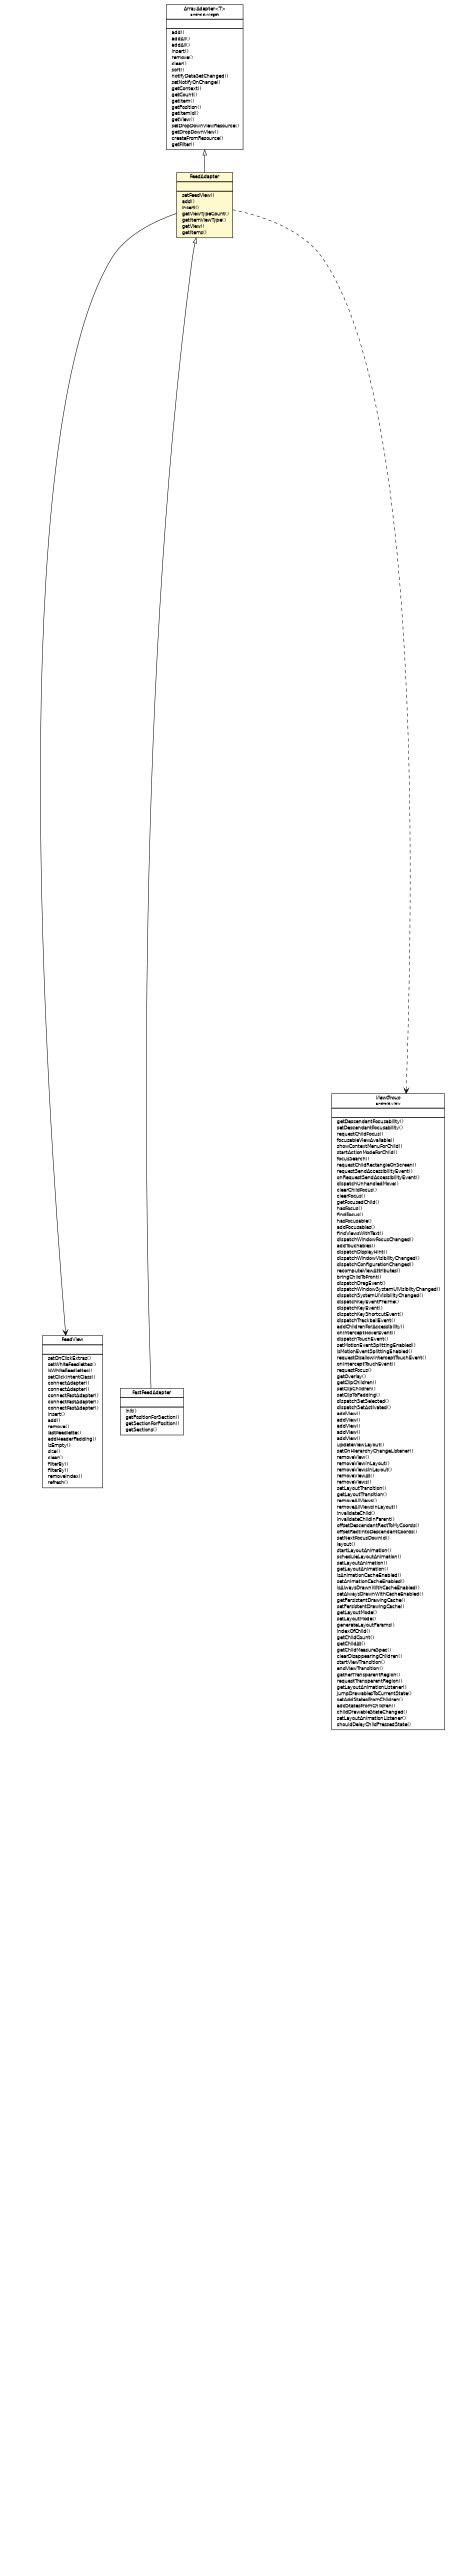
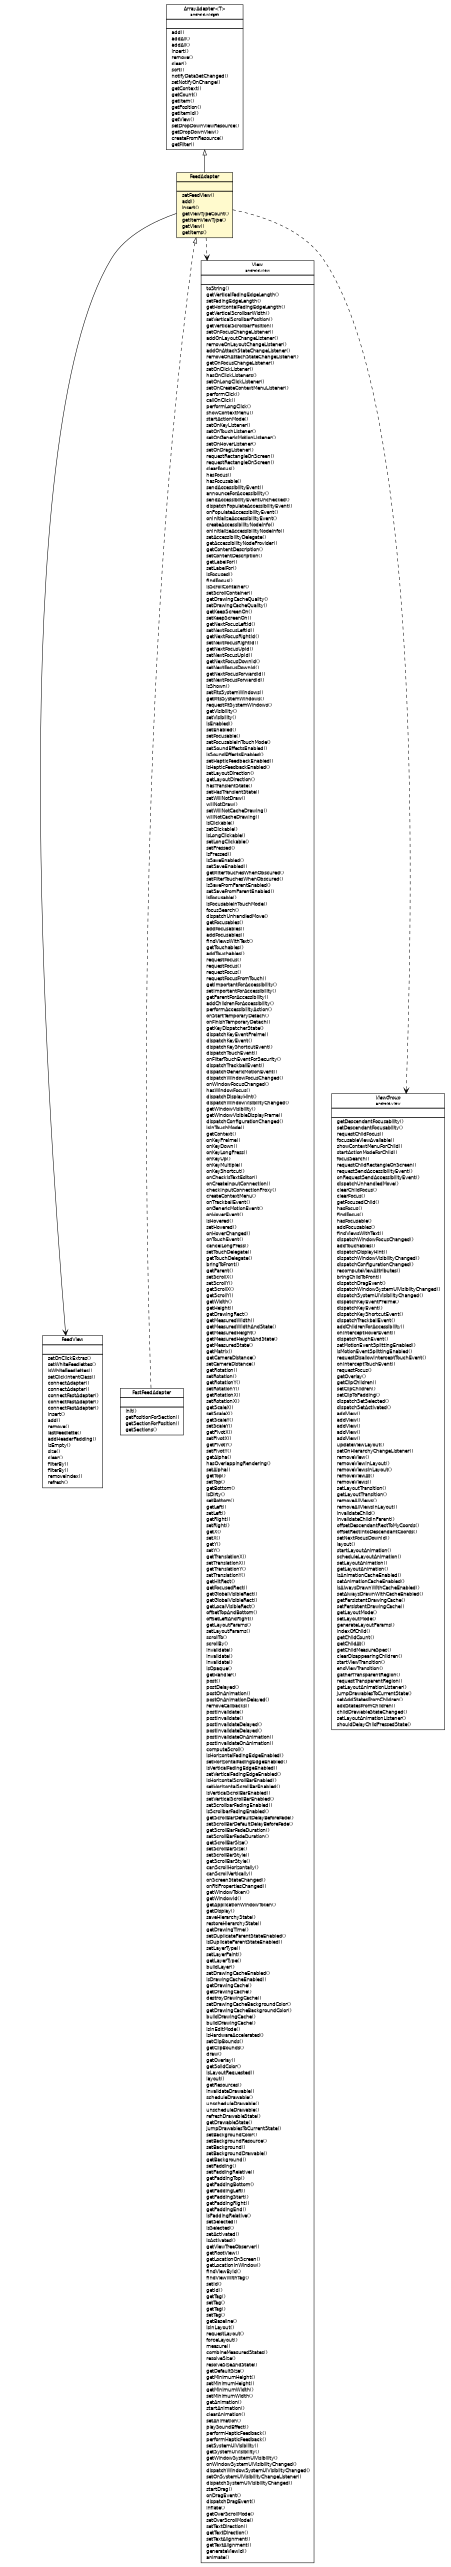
edge "FastFeedAdapter" -> "FeedAdapter": style solid -> dashed
node "View": added
